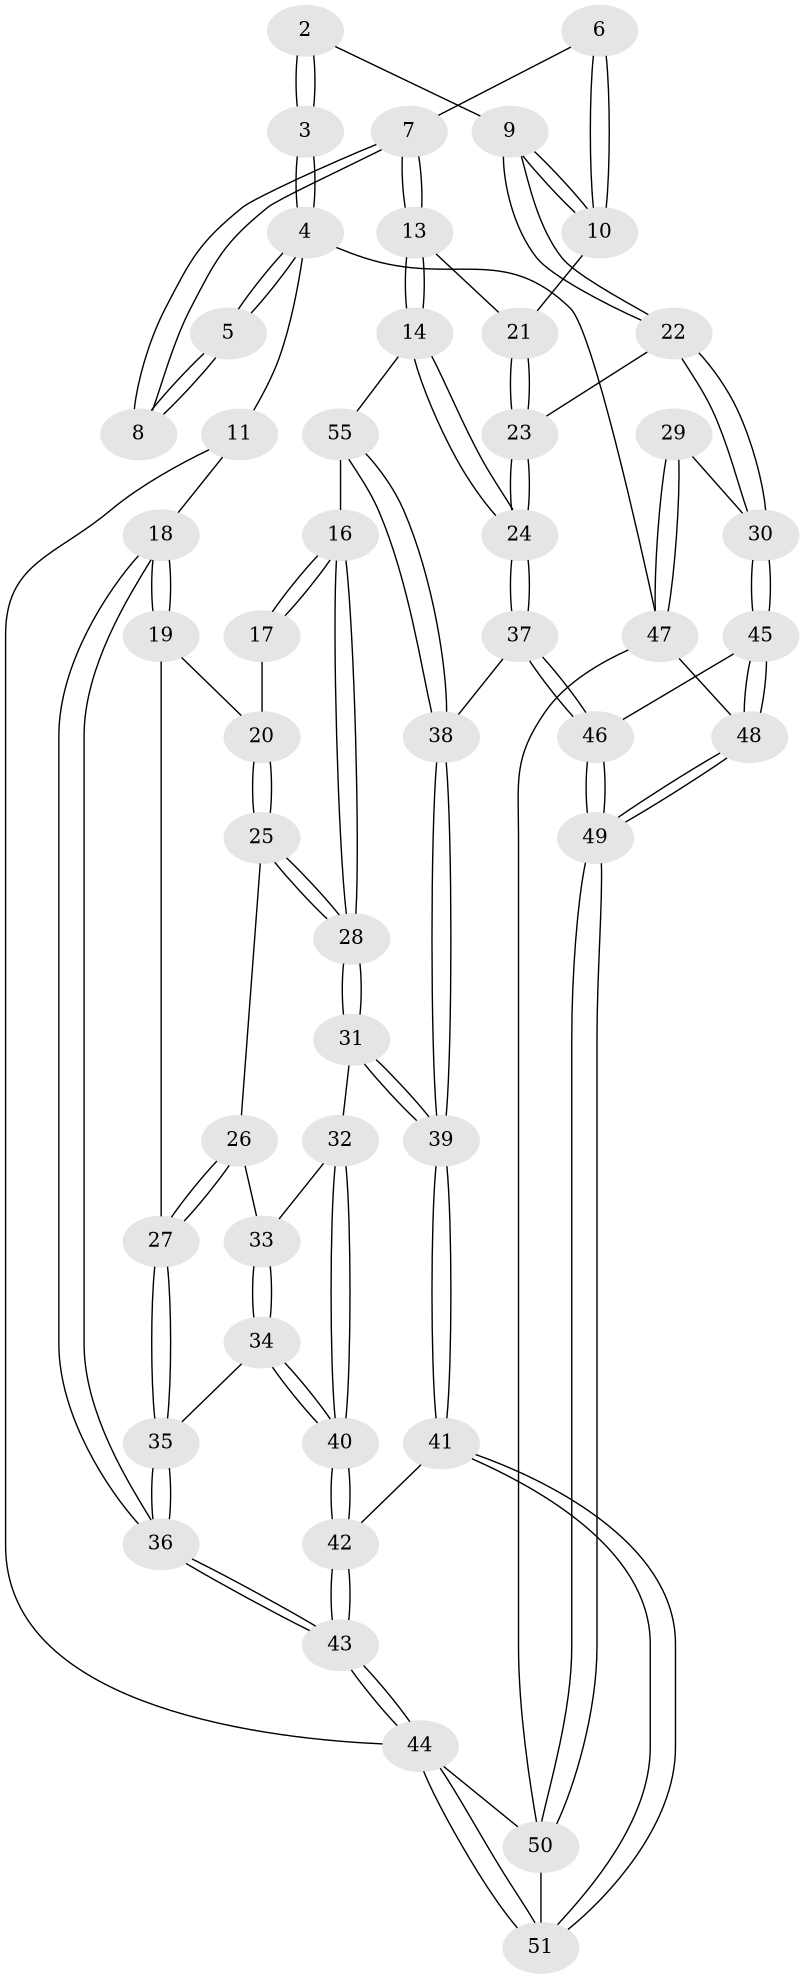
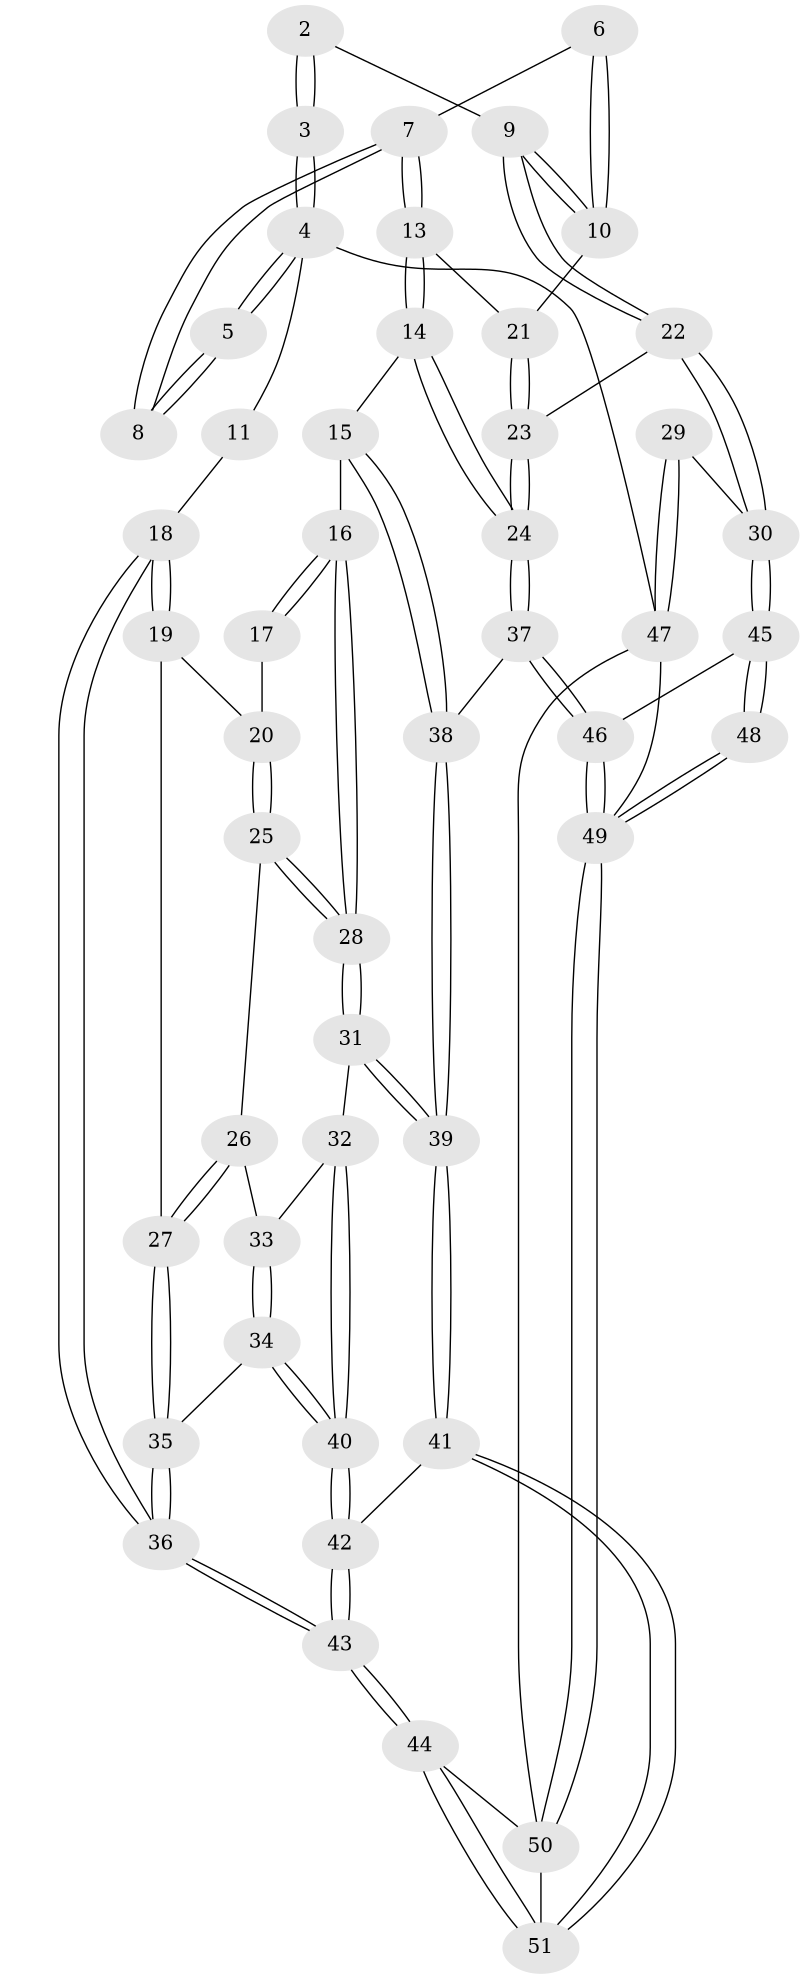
node "55": label "55" -> "15"
edge "47" -- "48": now "47" -- "49"
edge "11" -- "44": removed
